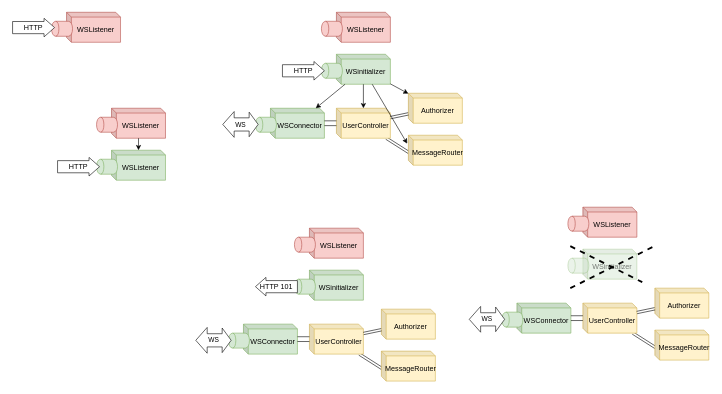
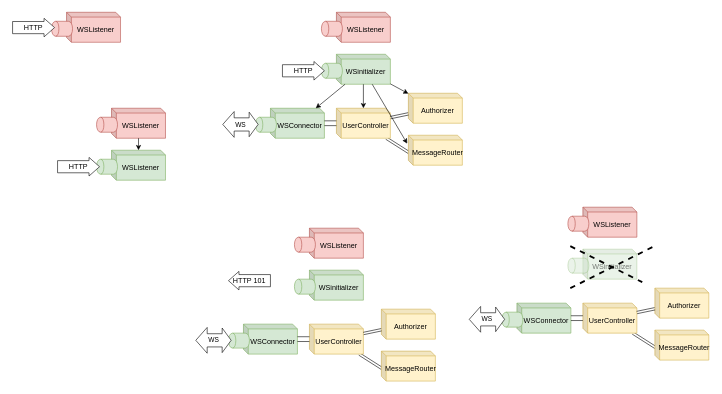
node "HTTP 101": moved (276, 287) -> (249, 281)
